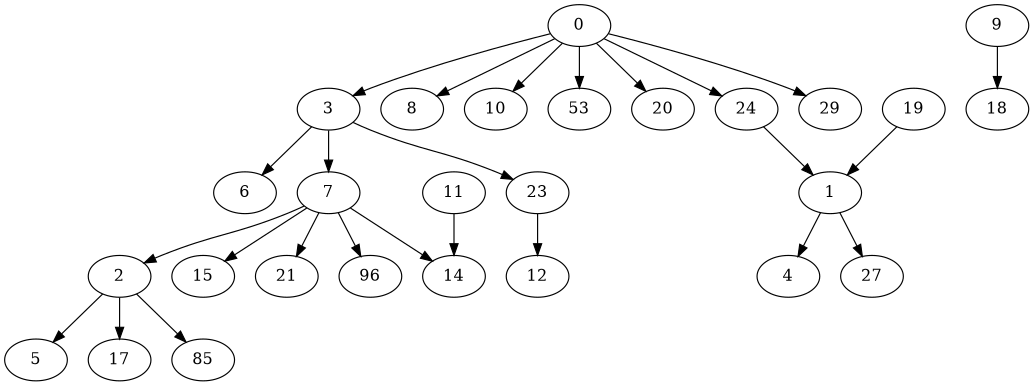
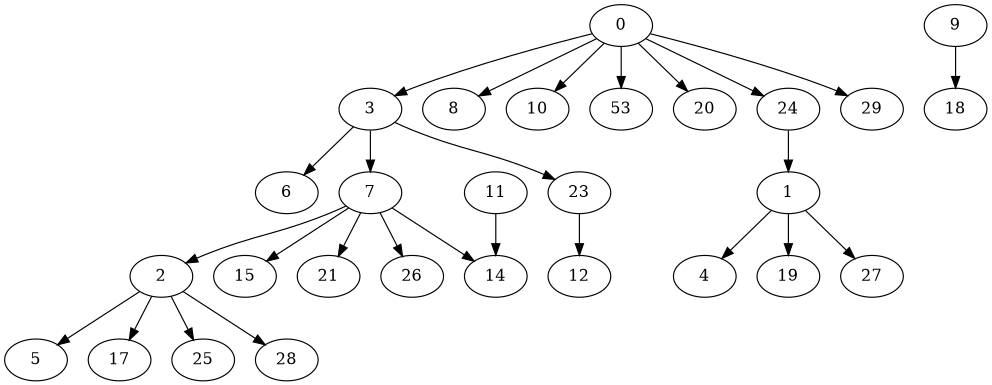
edge "19" -> "1": reversed
node "96": label "96" -> "26"
node "85": label "85" -> "25"
node "28": added
